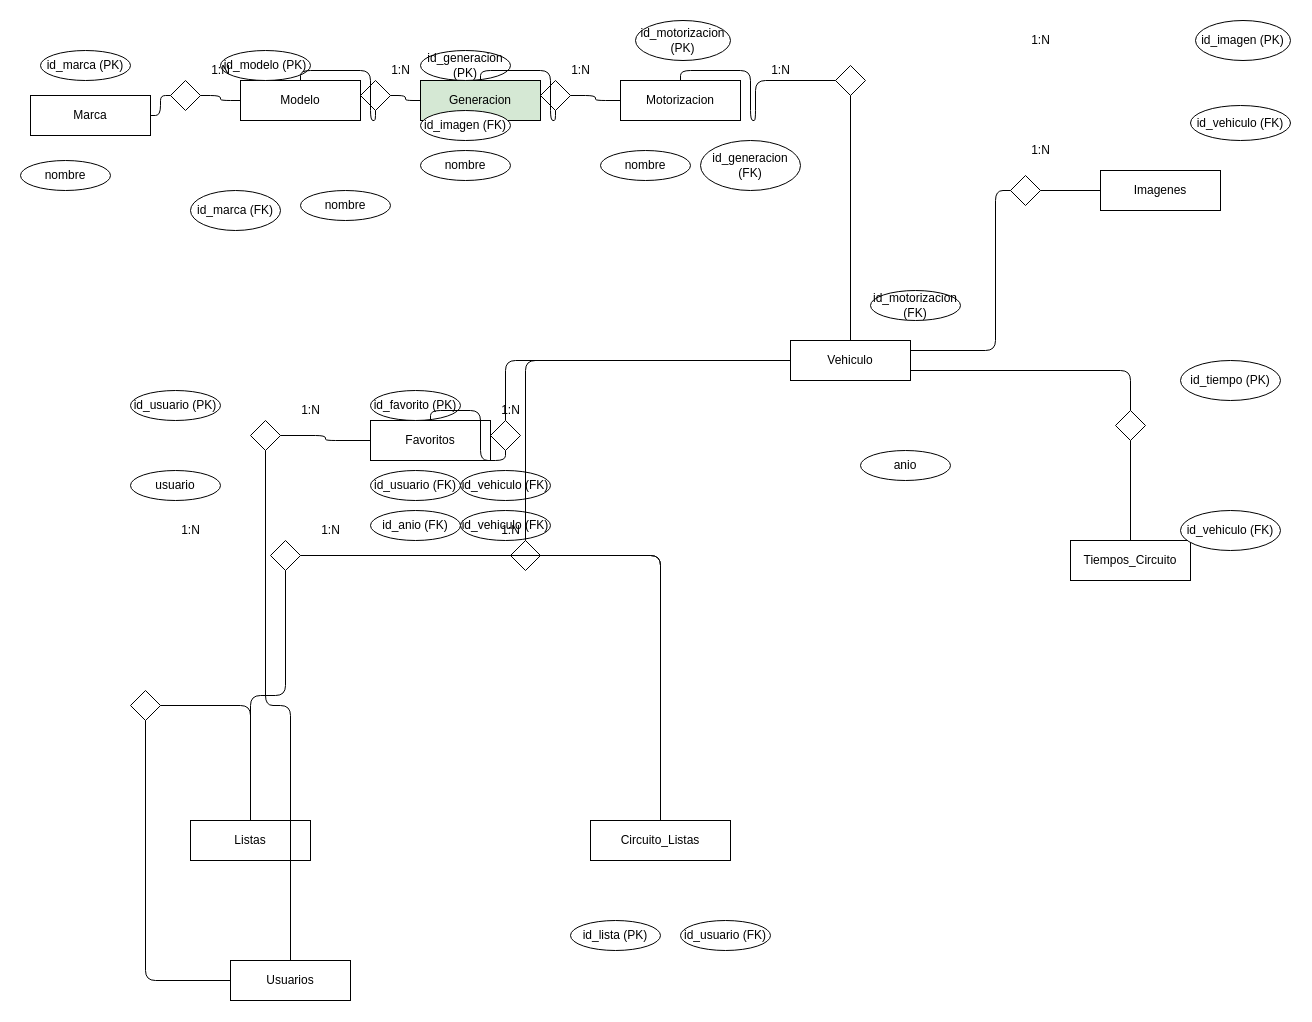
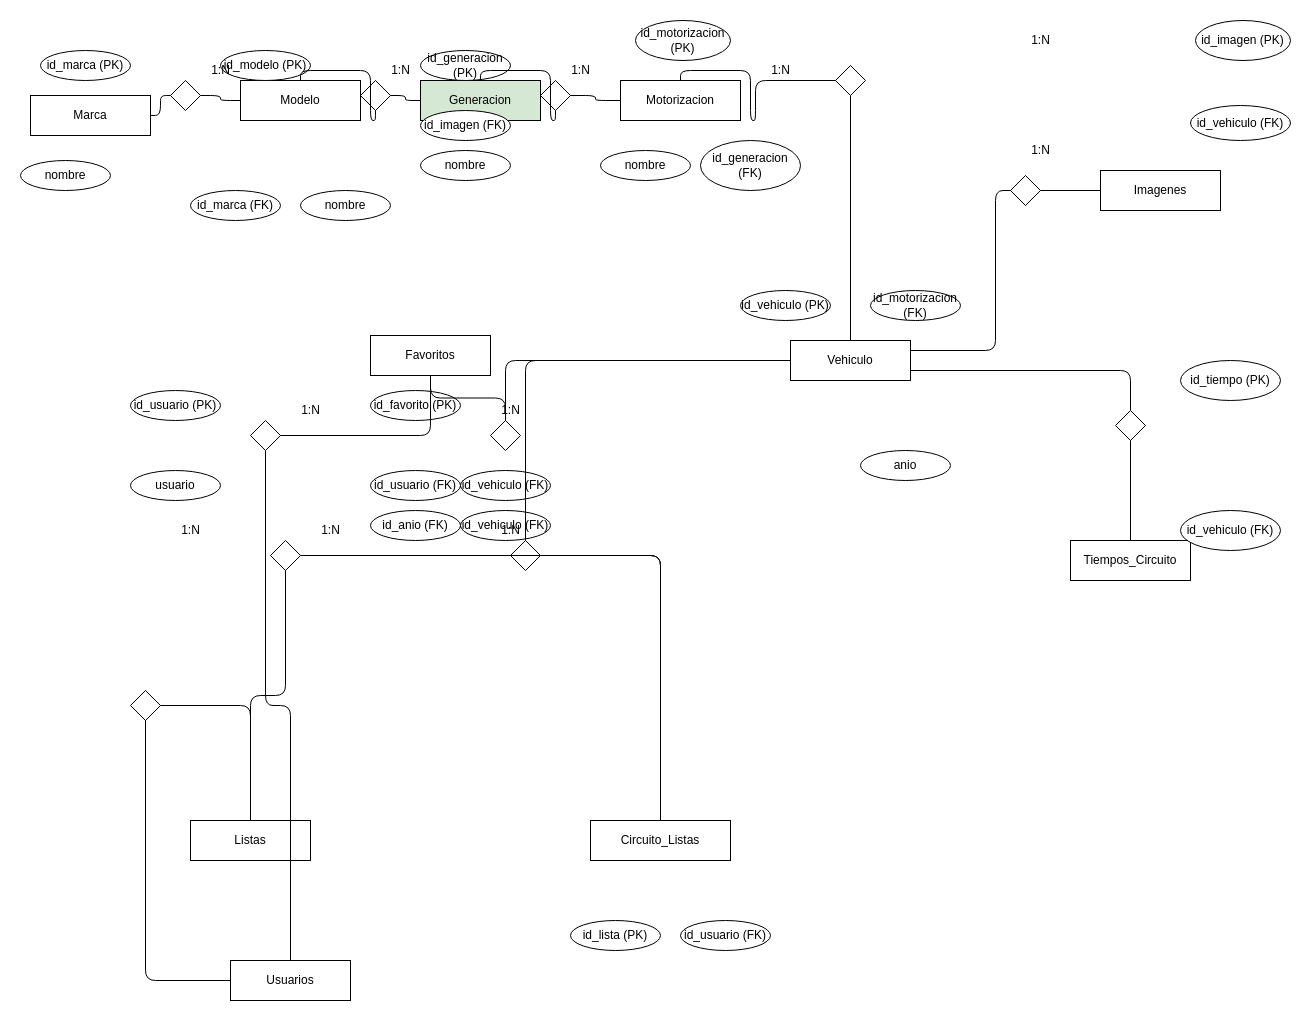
node "id_marca (FK)": size 90x40 -> 90x30
node "id_vehiculo (PK)": added
node "Favoritos": moved (431, 441) -> (431, 356)
